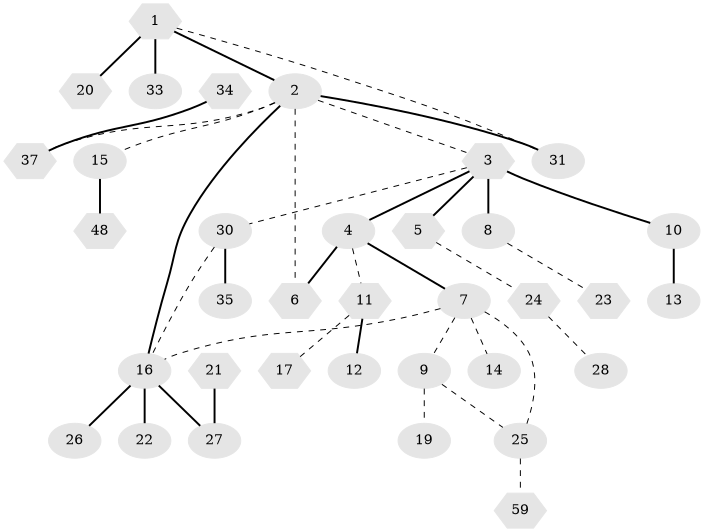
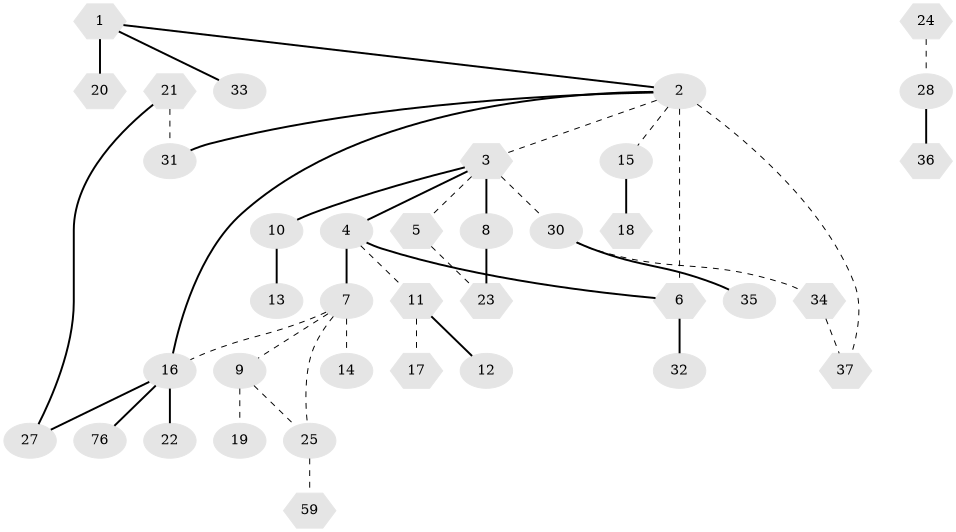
edge "1" -- "31": now "21" -- "31"
edge "34" -- "37": style bold -> dashed
node "36": added
edge "3" -- "5": style bold -> dashed
node "48": label "48" -> "18"
edge "5" -- "24": now "5" -- "23"
edge "8" -- "23": style dashed -> bold
edge "30" -- "16": now "30" -- "34"
node "32": added
node "26": label "26" -> "76"
